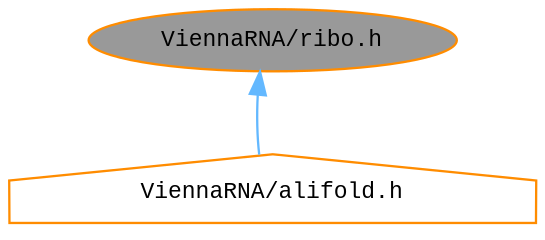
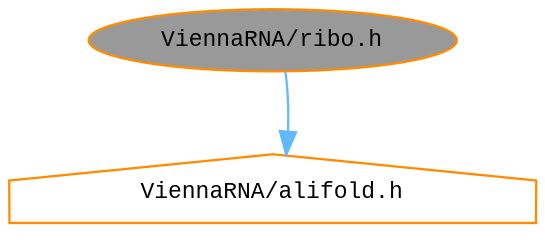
edge "ViennaRNA/alifold.h" -> "ViennaRNA/ribo.h": reversed
